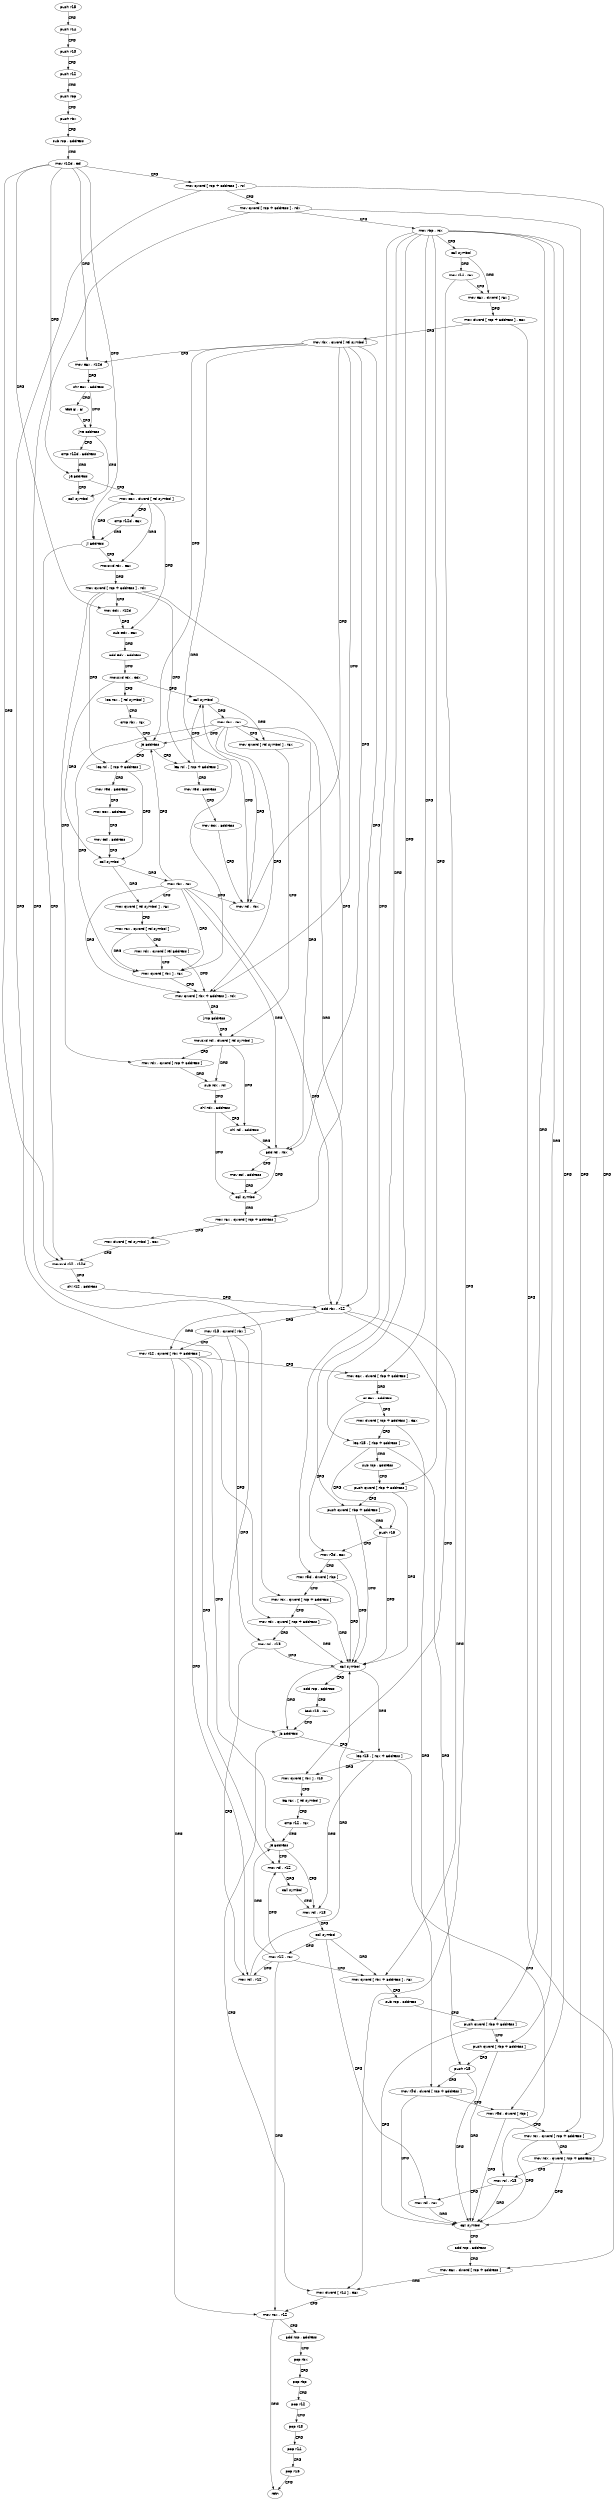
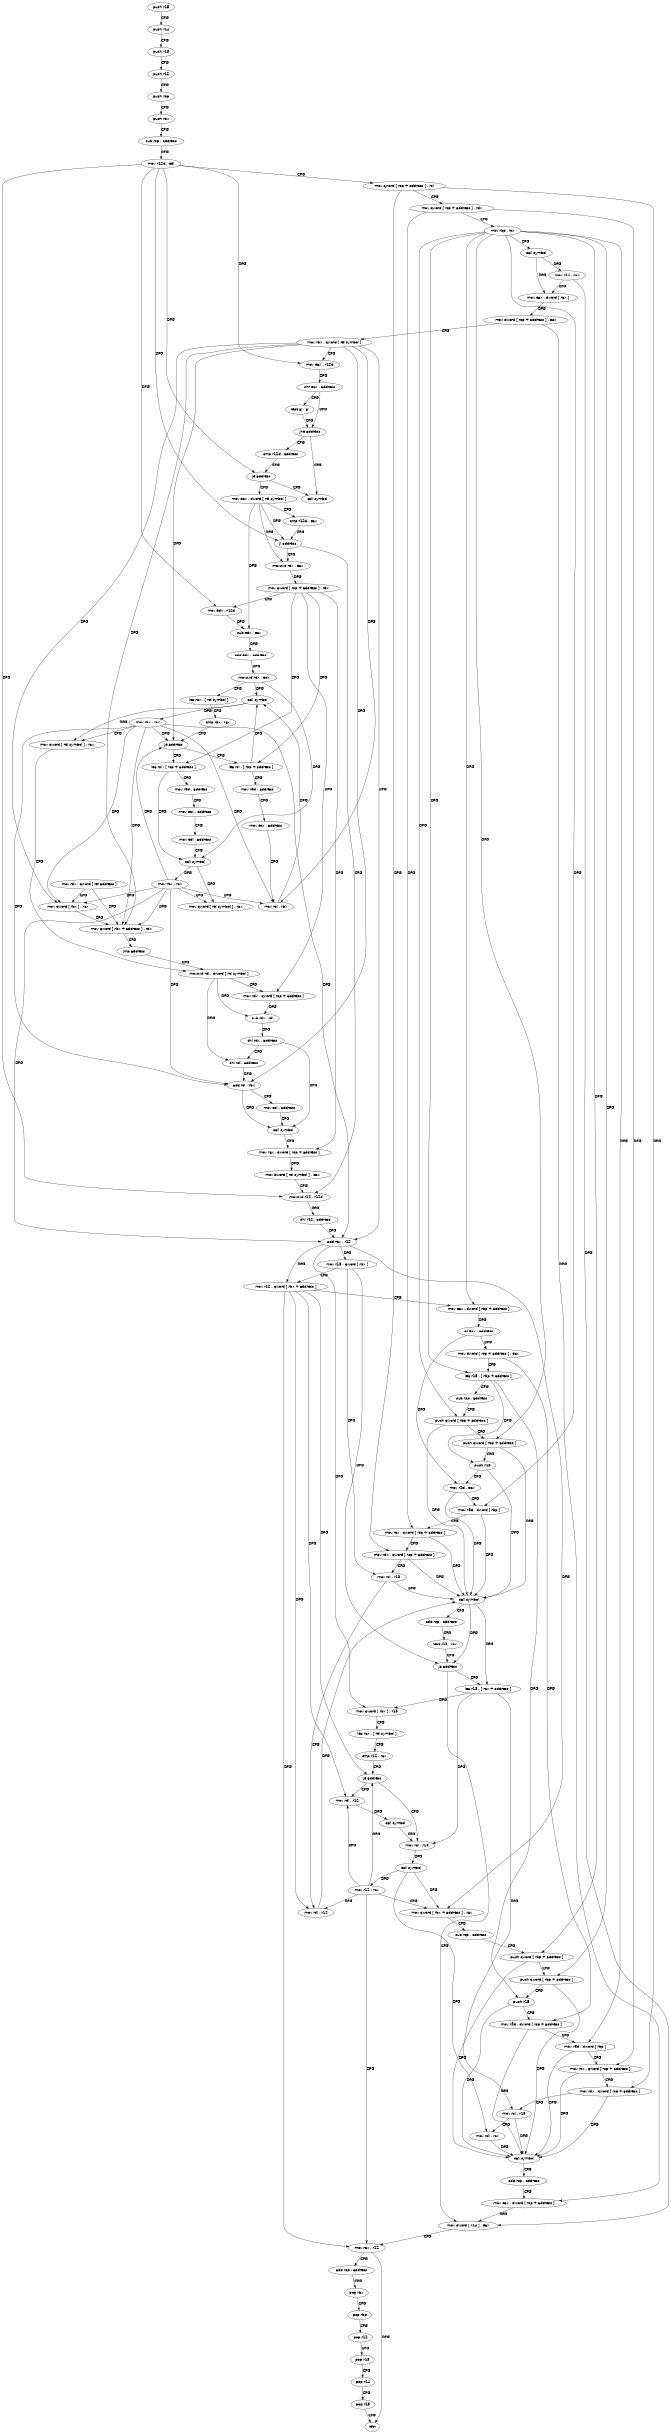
node "mov rax , qword [ rel symbol ]": removed
